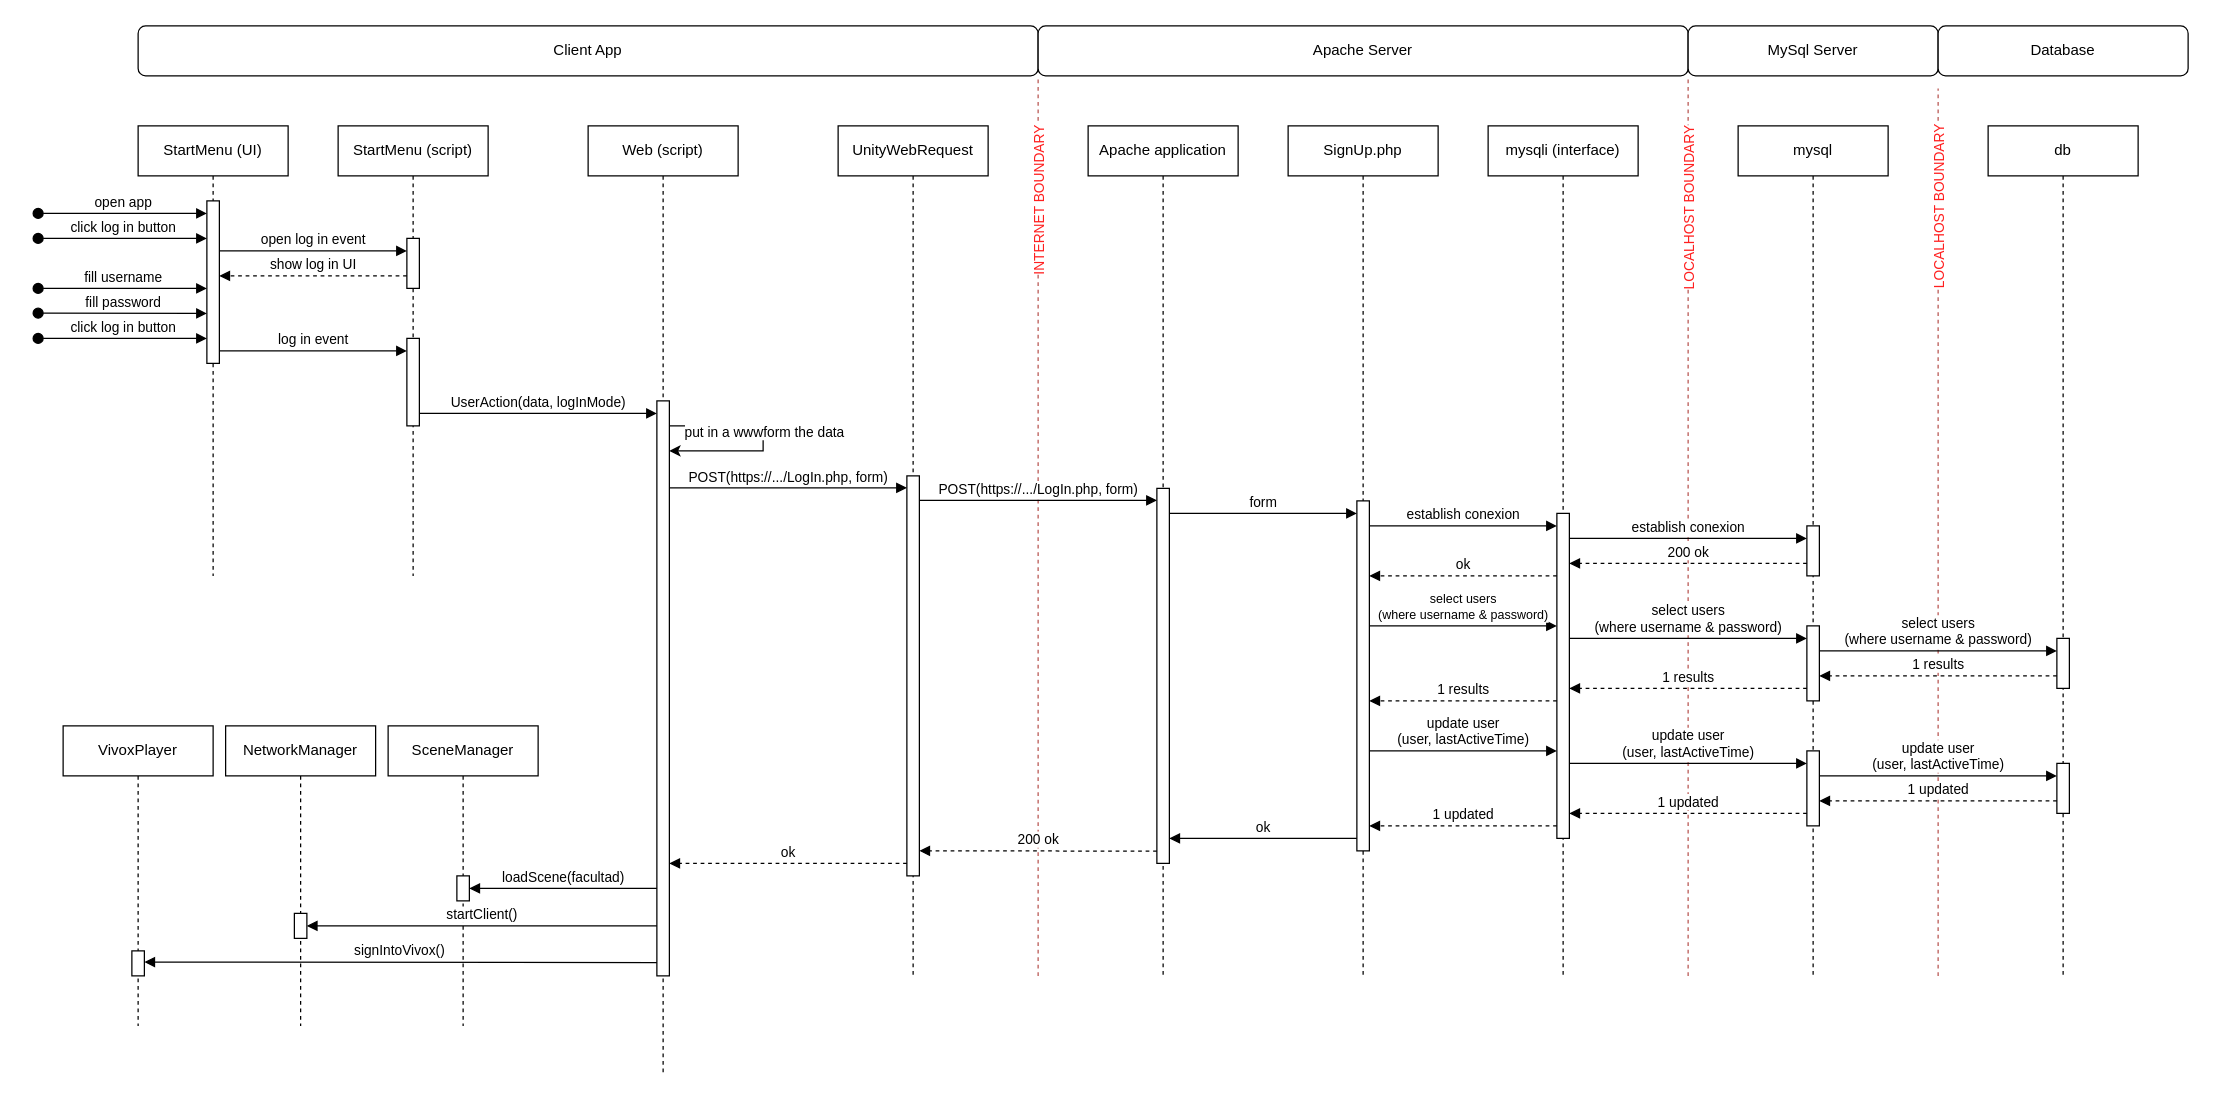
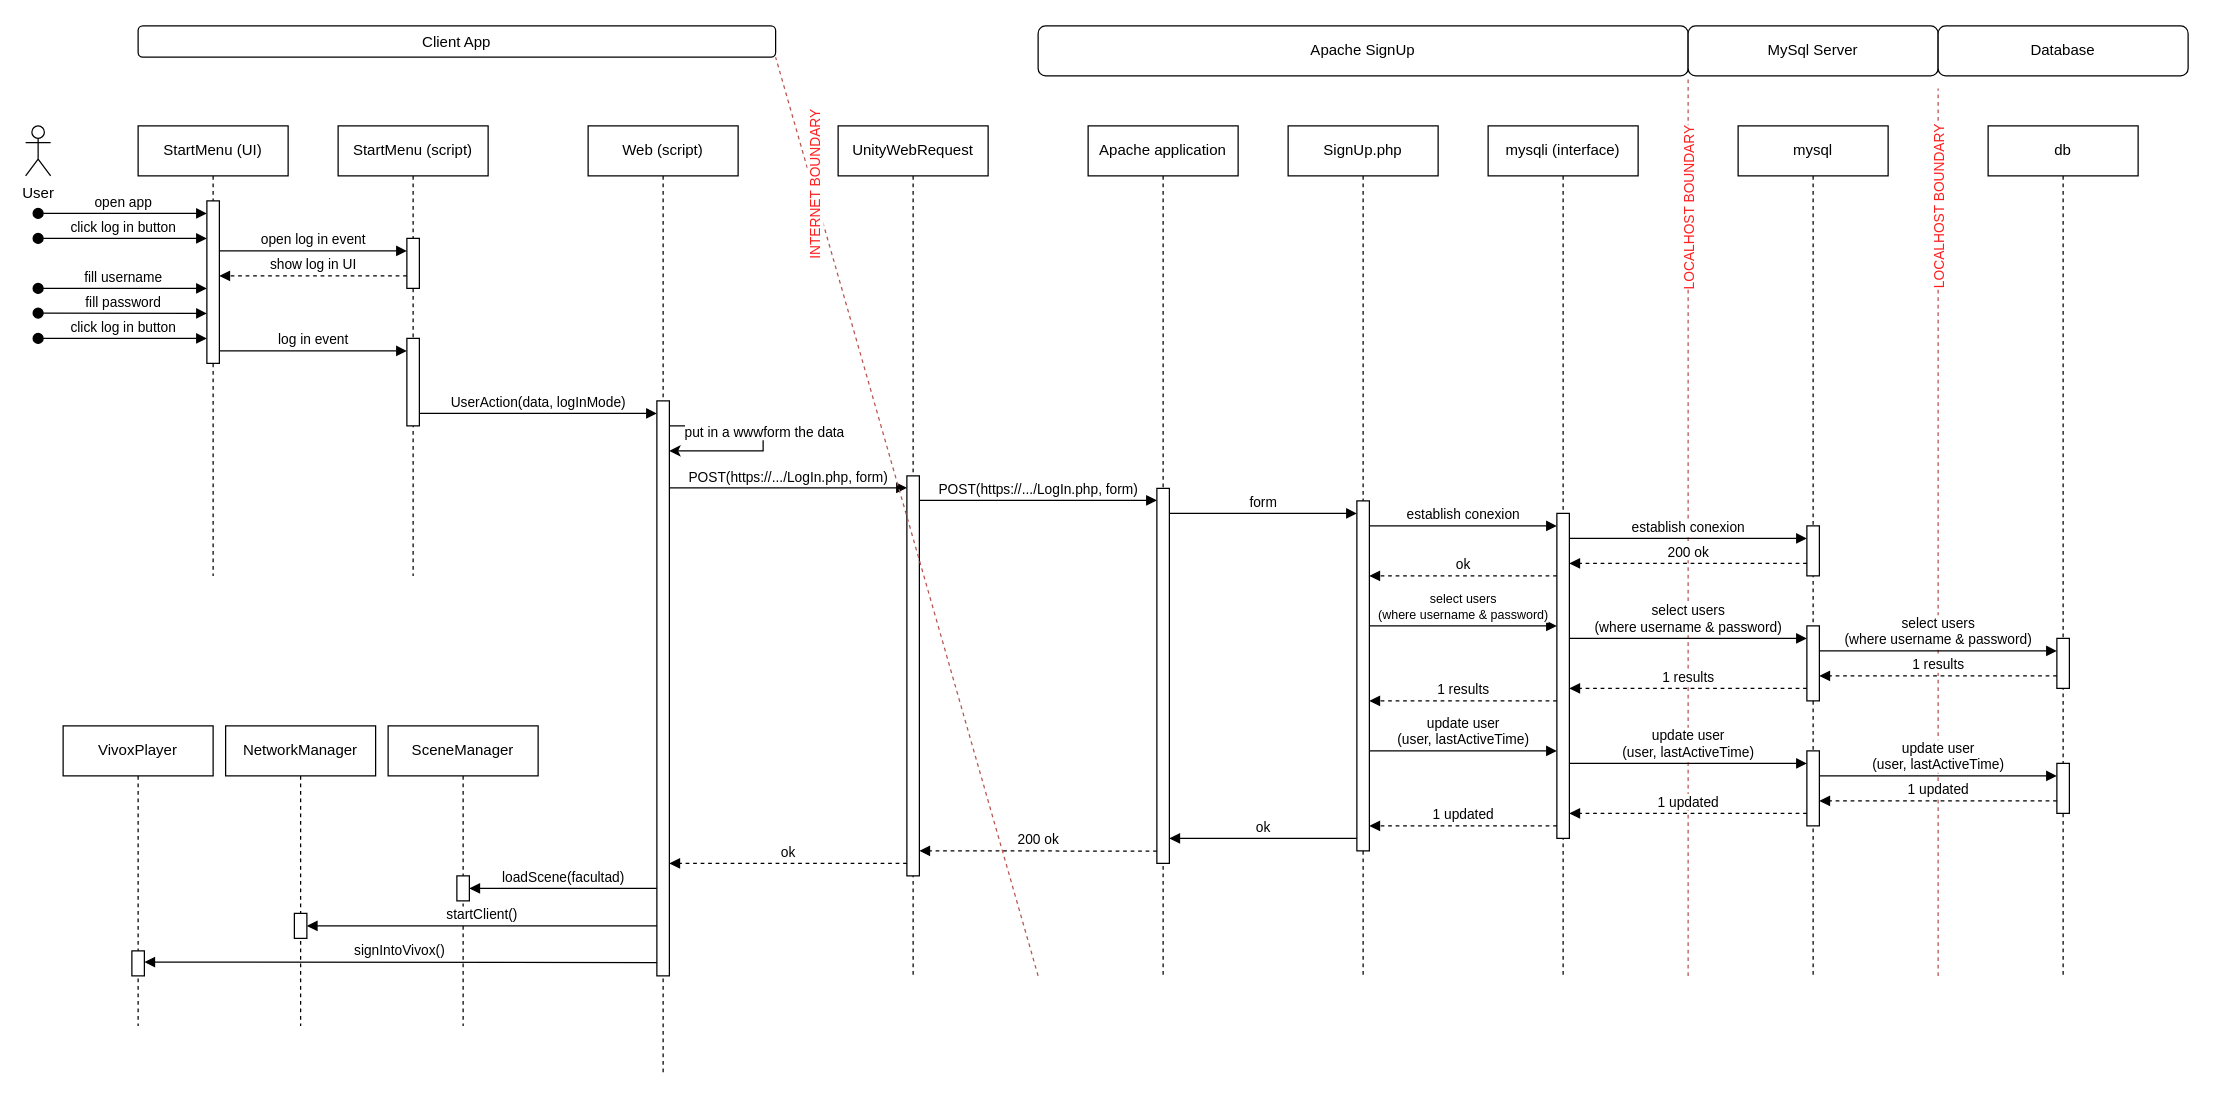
node "Client App": size 900x50 -> 638x31
node "Apache Server": label "Apache Server" -> "Apache SignUp"
node "User": added
